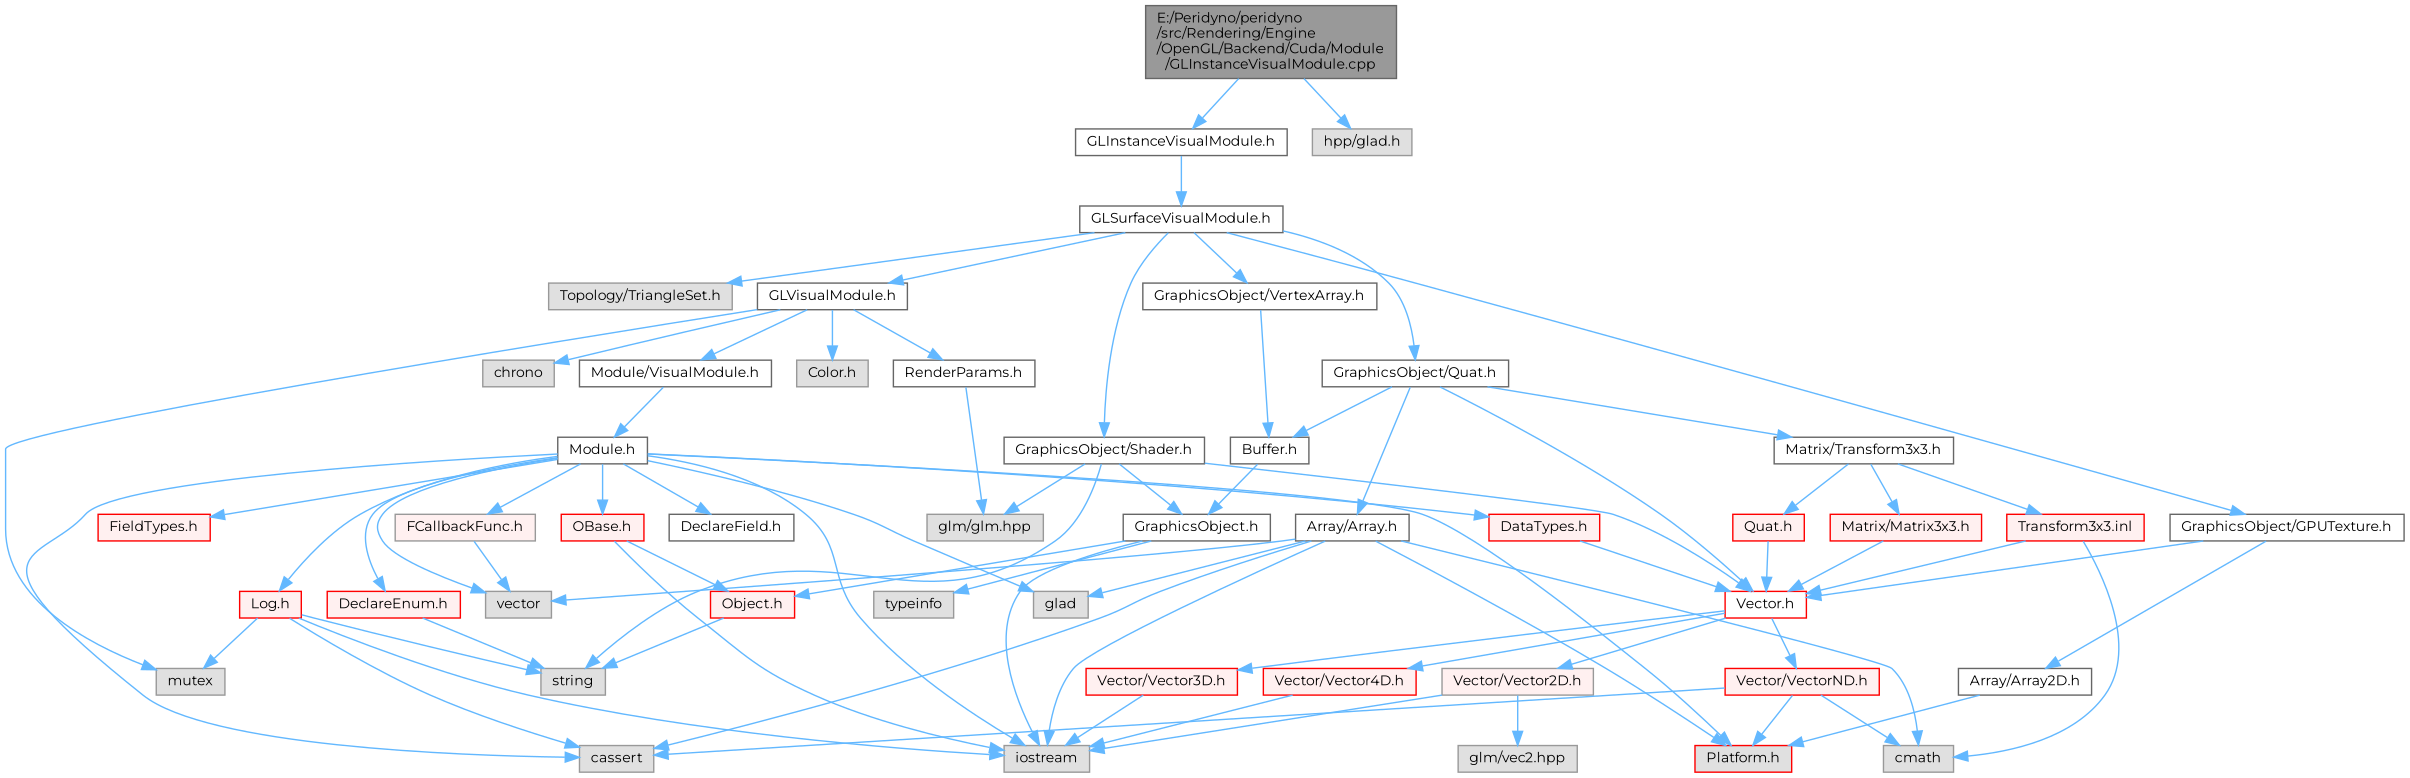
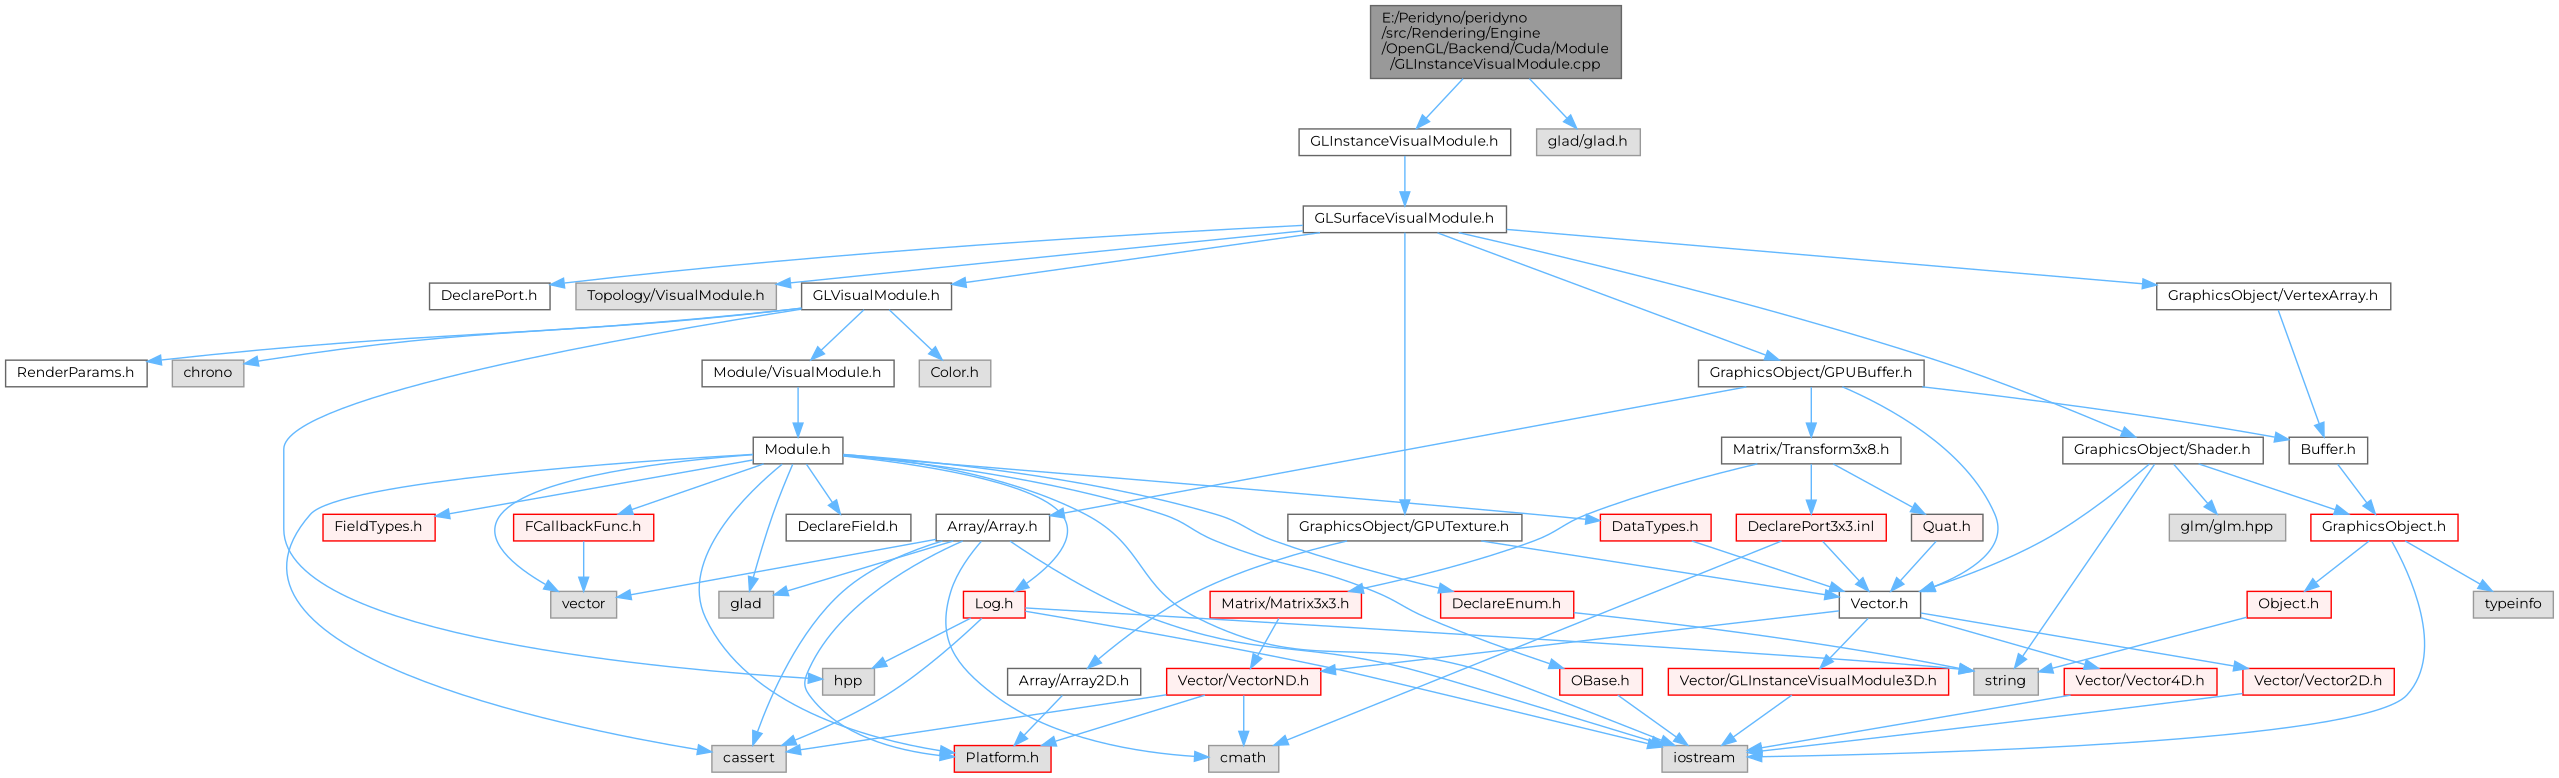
node "hpp/glad.h": label "hpp/glad.h" -> "glad/glad.h"
node "DeclarePort.h": added
node "Topology/TriangleSet.h": label "Topology/TriangleSet.h" -> "Topology/VisualModule.h"
node "GraphicsObject/Quat.h": label "GraphicsObject/Quat.h" -> "GraphicsObject/GPUBuffer.h"
edge "RenderParams.h" -> "glm/glm.hpp": removed
node "Matrix/Transform3x3.h": label "Matrix/Transform3x3.h" -> "Matrix/Transform3x8.h"
node "FCallbackFunc.h": color grey60 -> red
node "GraphicsObject.h": color grey40 -> red
node "Quat.h": color red -> grey40
node "Transform3x3.inl": label "Transform3x3.inl" -> "DeclarePort3x3.inl"
edge "OBase.h" -> "Object.h": removed
edge "Matrix/Matrix3x3.h" -> "Vector.h": now "Matrix/Matrix3x3.h" -> "Vector/VectorND.h"
node "Vector.h": color red -> grey40
node "mutex": label "mutex" -> "hpp"
node "Vector/Vector3D.h": label "Vector/Vector3D.h" -> "Vector/GLInstanceVisualModule3D.h"
node "Vector/Vector2D.h": color grey60 -> red
node "glm/vec2.hpp": removed
